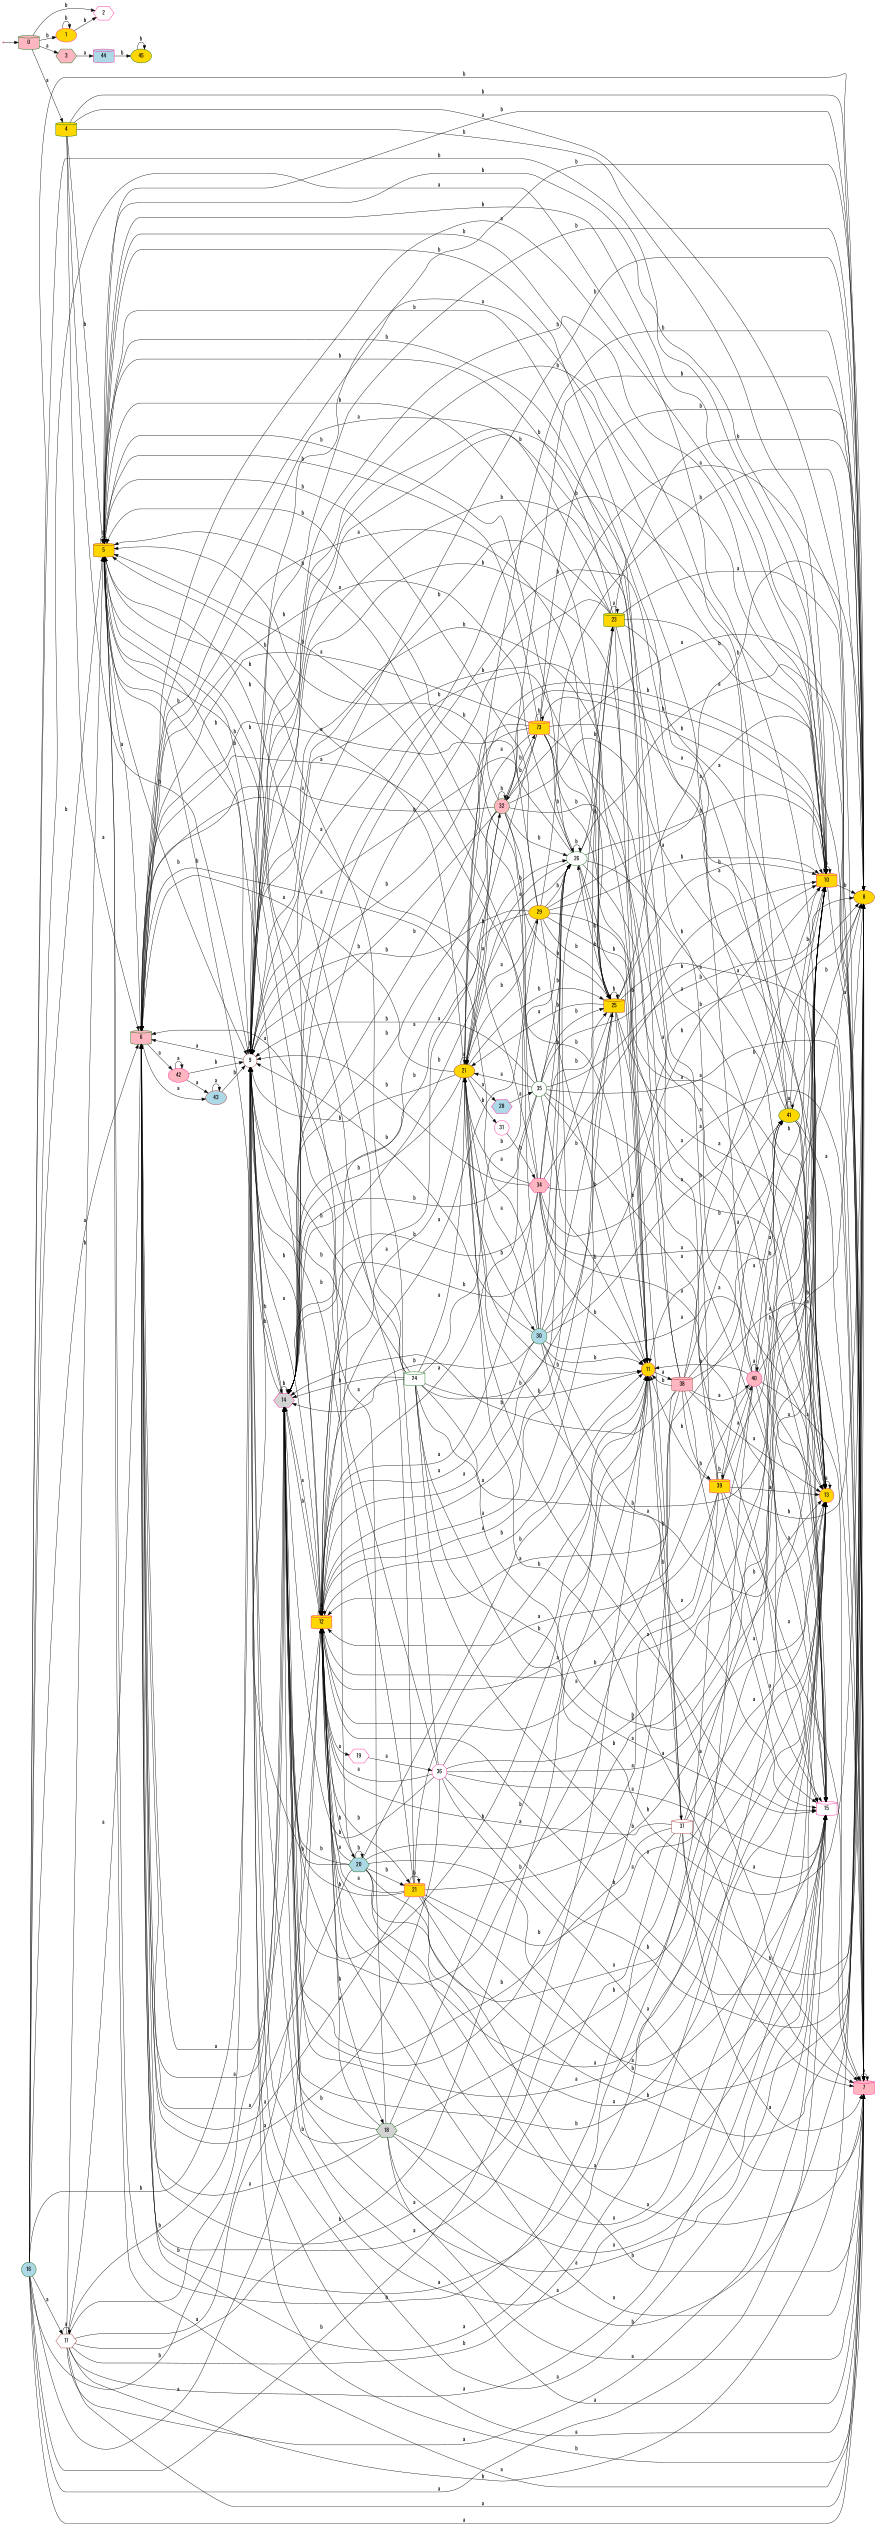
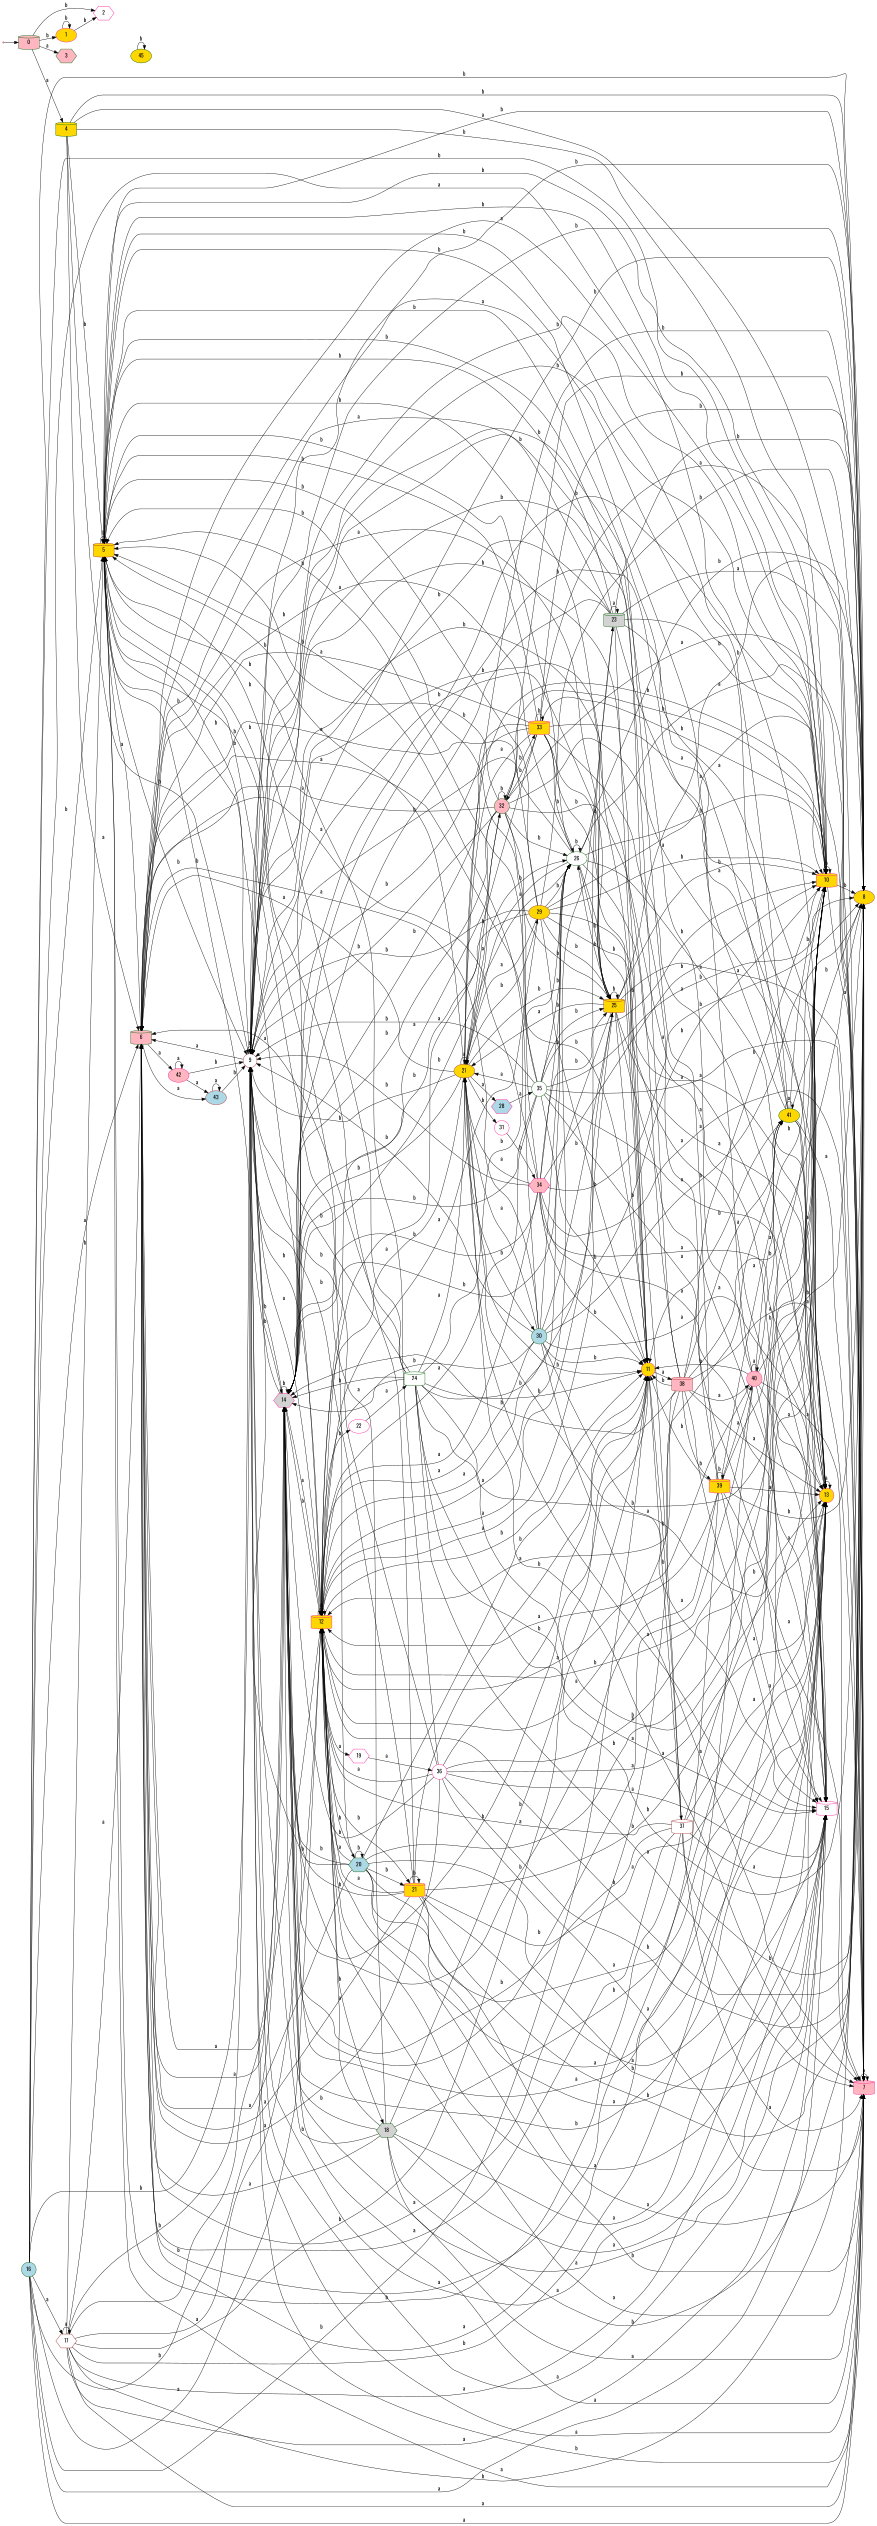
node "44": removed
node "23": fillcolor gold -> lightgrey
node "73": label "73" -> "33"
edge "26" -> "23": now "26" -> "8"
node "22": added
